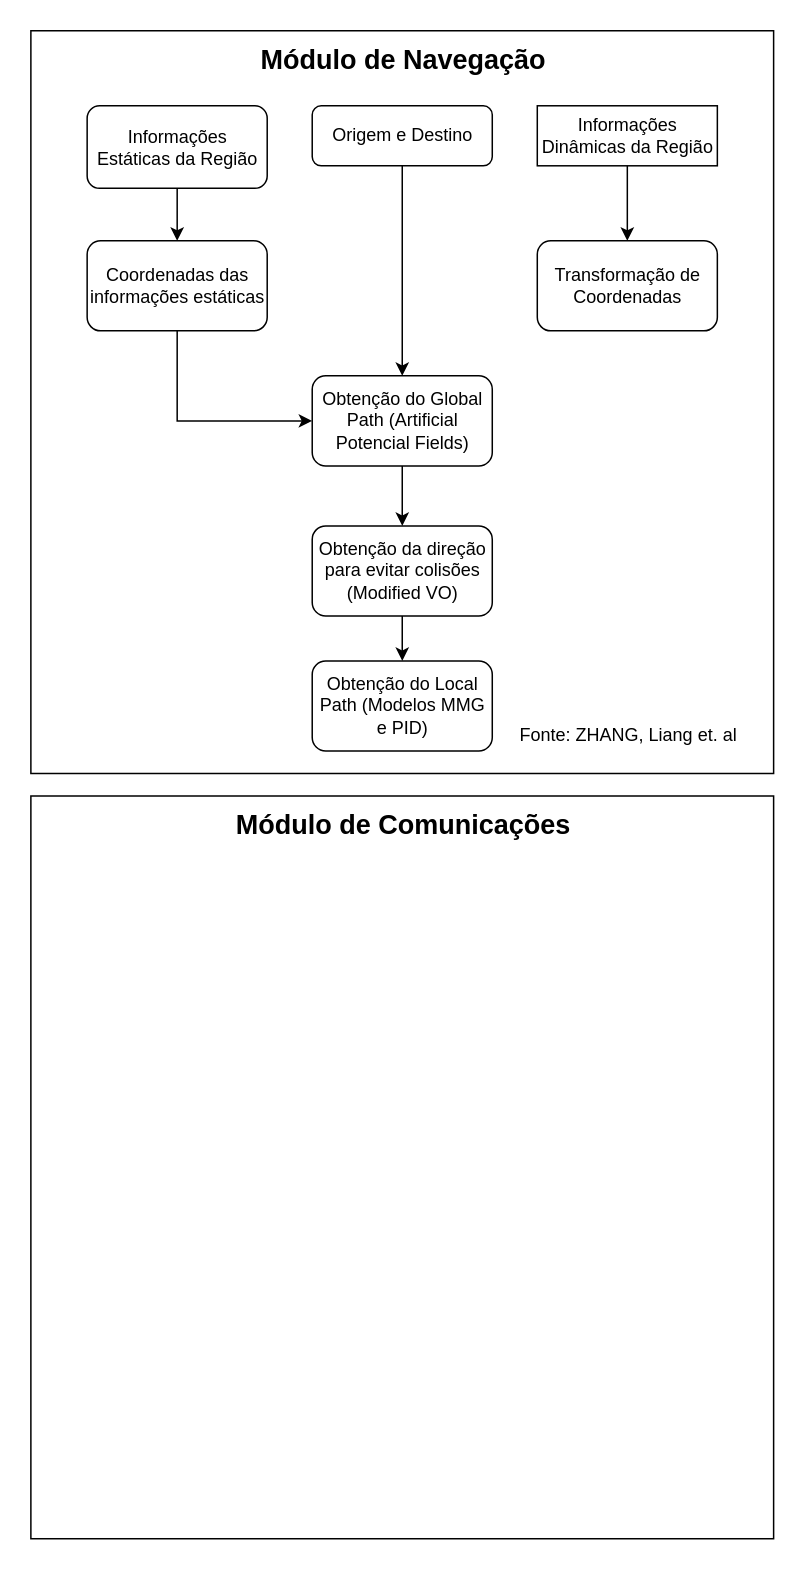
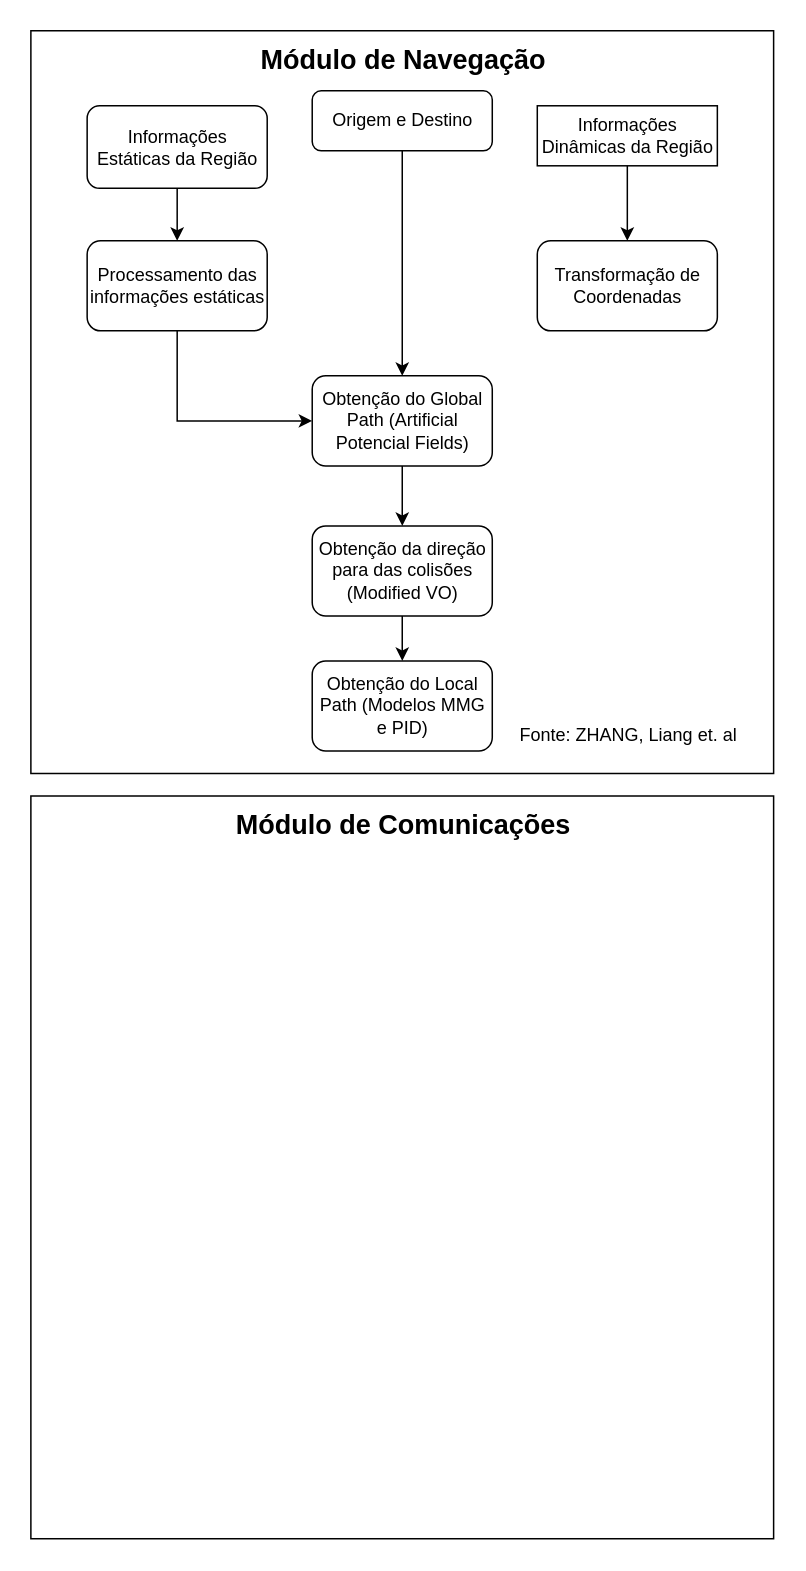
node "Origem e Destino": moved (402, 136) -> (402, 121)
node "Coordenadas das informações estáticas": label "Coordenadas das informações estáticas" -> "Processamento das informações estáticas"
node "Obtenção da direção para evitar colisões (Modified VO)": label "Obtenção da direção para evitar colisões (Modified VO)" -> "Obtenção da direção para das colisões (Modified VO)"
